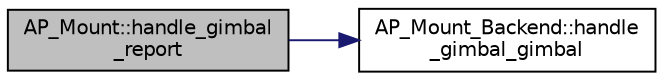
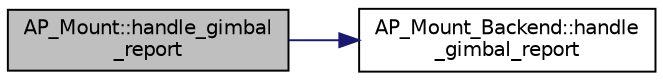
node "AP_Mount_Backend::handle _gimbal_gimbal": label "AP_Mount_Backend::handle _gimbal_gimbal" -> "AP_Mount_Backend::handle _gimbal_report"
